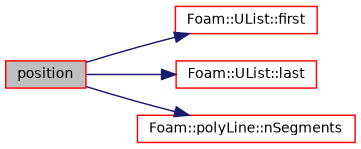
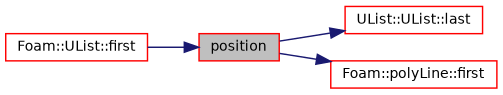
edge "position" -> "Foam::UList::first": reversed
node "Foam::UList::last": label "Foam::UList::last" -> "UList::UList::last"
node "Foam::polyLine::nSegments": label "Foam::polyLine::nSegments" -> "Foam::polyLine::first"
